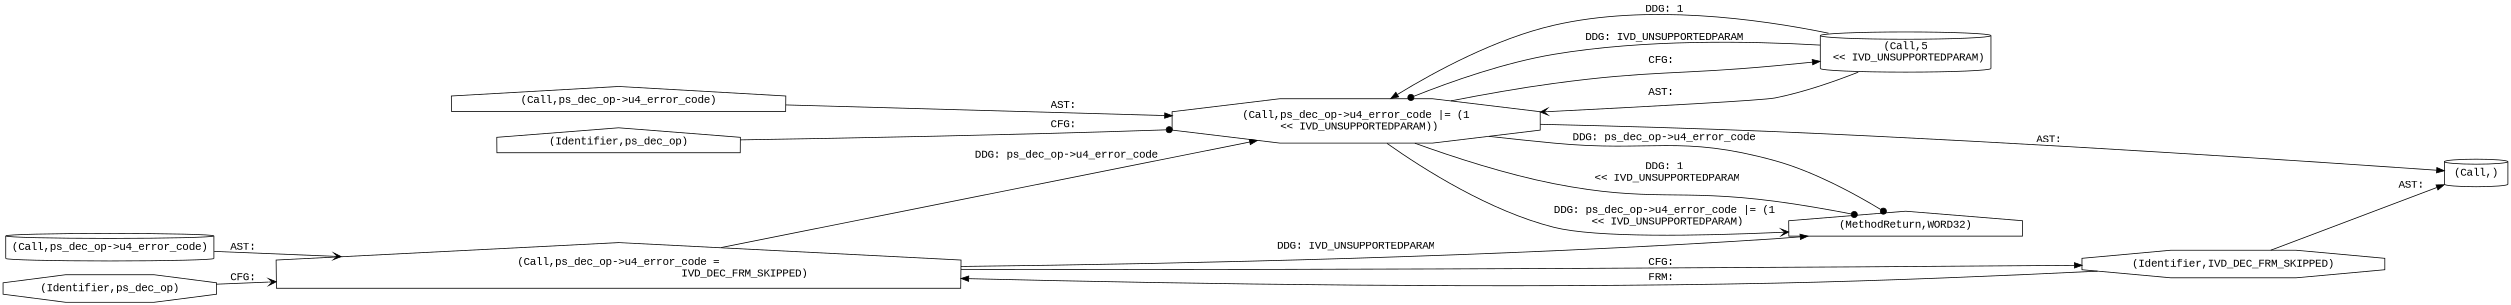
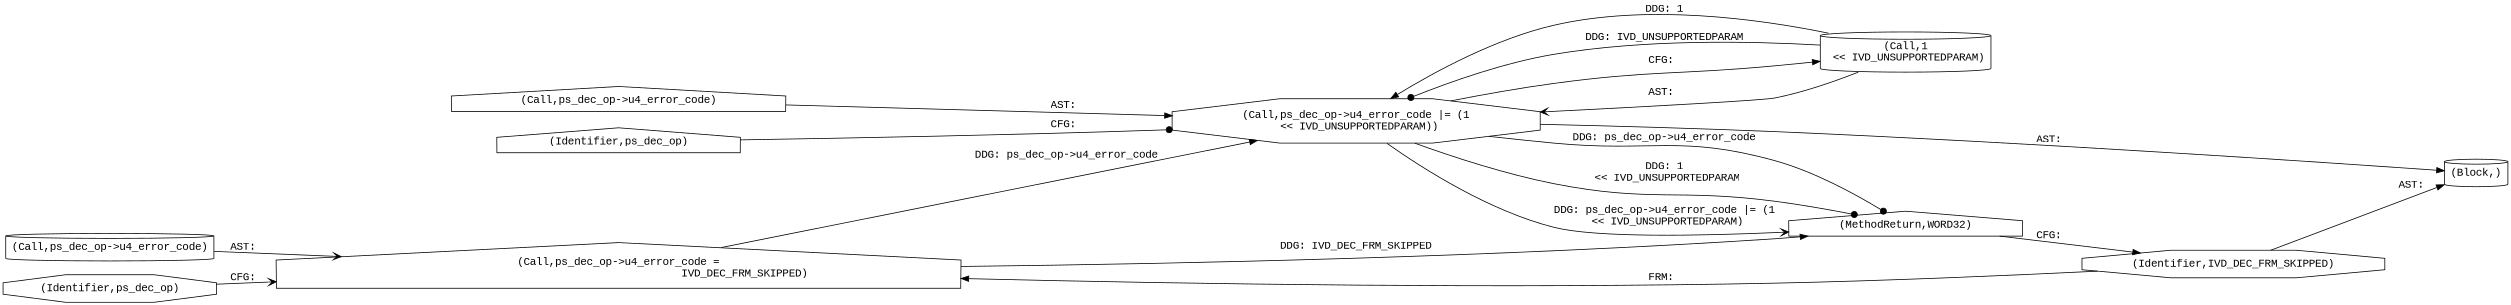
node "(Call,5 << IVD_UNSUPPORTEDPARAM)": label "(Call,5 << IVD_UNSUPPORTEDPARAM)" -> "(Call,1 << IVD_UNSUPPORTEDPARAM)"
node "(Call,)": label "(Call,)" -> "(Block,)"
edge "(Call,ps_dec_op->u4_error_code = IVD_DEC_FRM_SKIPPED)" -> "(MethodReturn,WORD32)": label "DDG: IVD_UNSUPPORTEDPARAM" -> "DDG: IVD_DEC_FRM_SKIPPED"
edge "(Call,ps_dec_op->u4_error_code = IVD_DEC_FRM_SKIPPED)" -> "(Identifier,IVD_DEC_FRM_SKIPPED)": now "(MethodReturn,WORD32)" -> "(Identifier,IVD_DEC_FRM_SKIPPED)"
